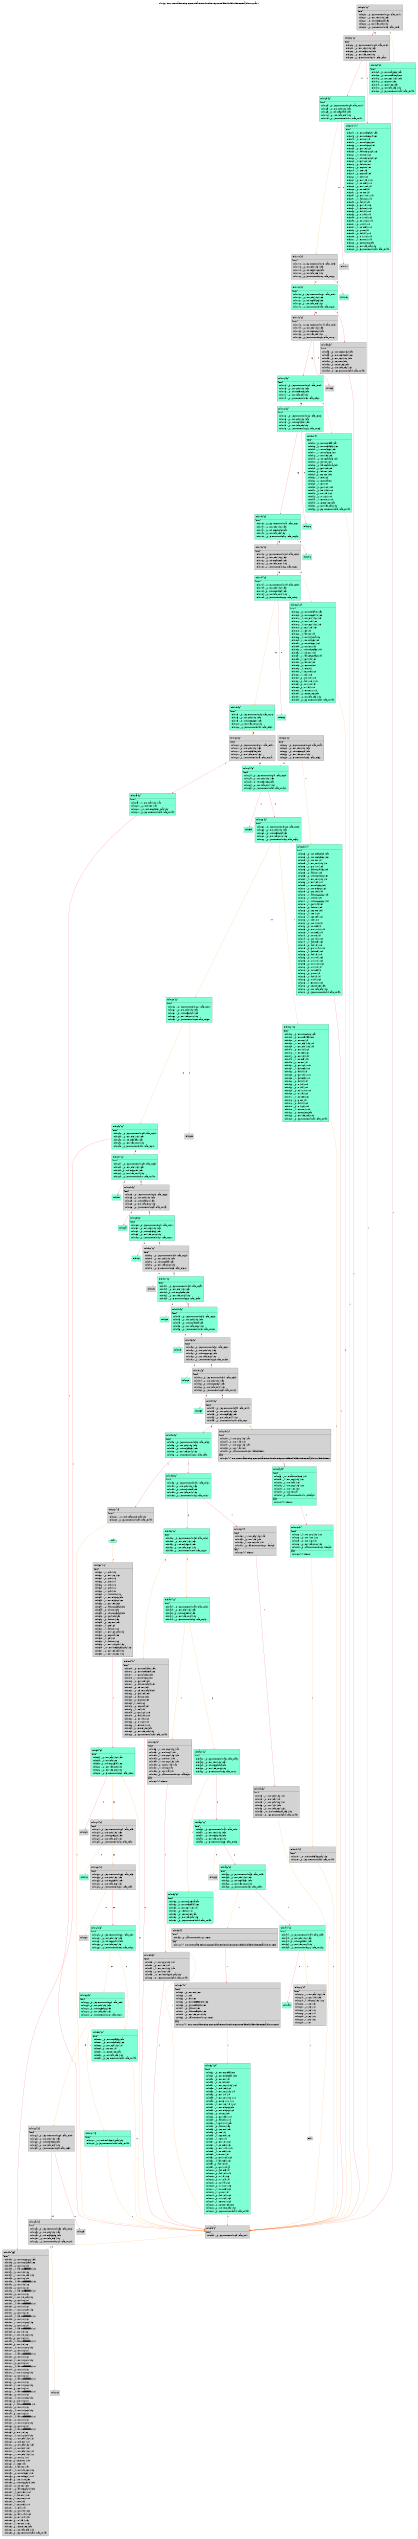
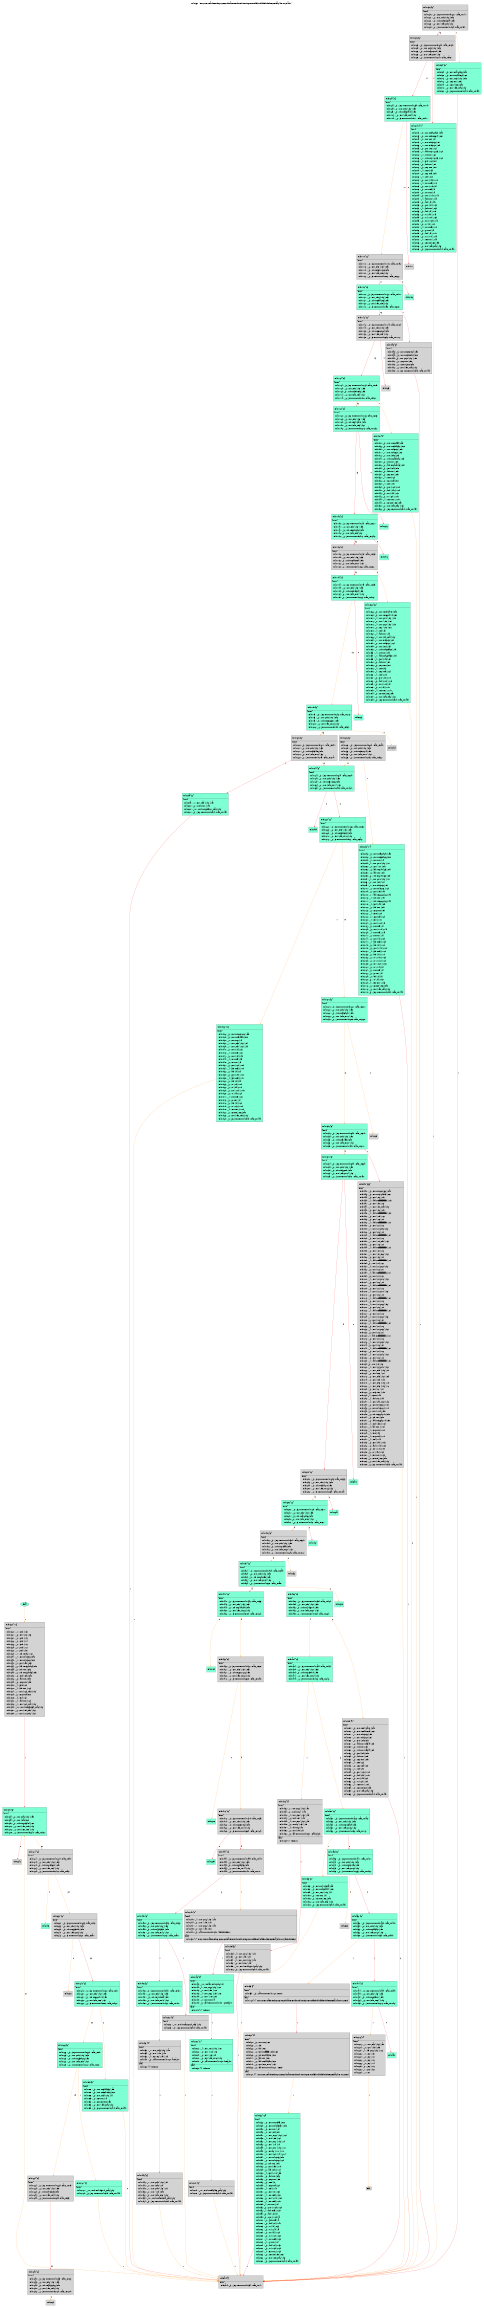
node "0x4024bd": added
edge "0x4019cc [28]" -> "0x4019e8 [28]": removed, label "6"
node "0x4023df": removed
edge "0x402a1f [5]" -> "0x401b90 [355]": reversed
